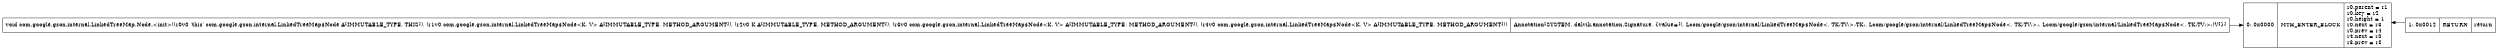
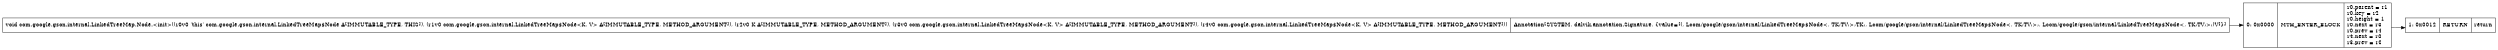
edge "1: 0x0012" -> "0: 0x0000": reversed
